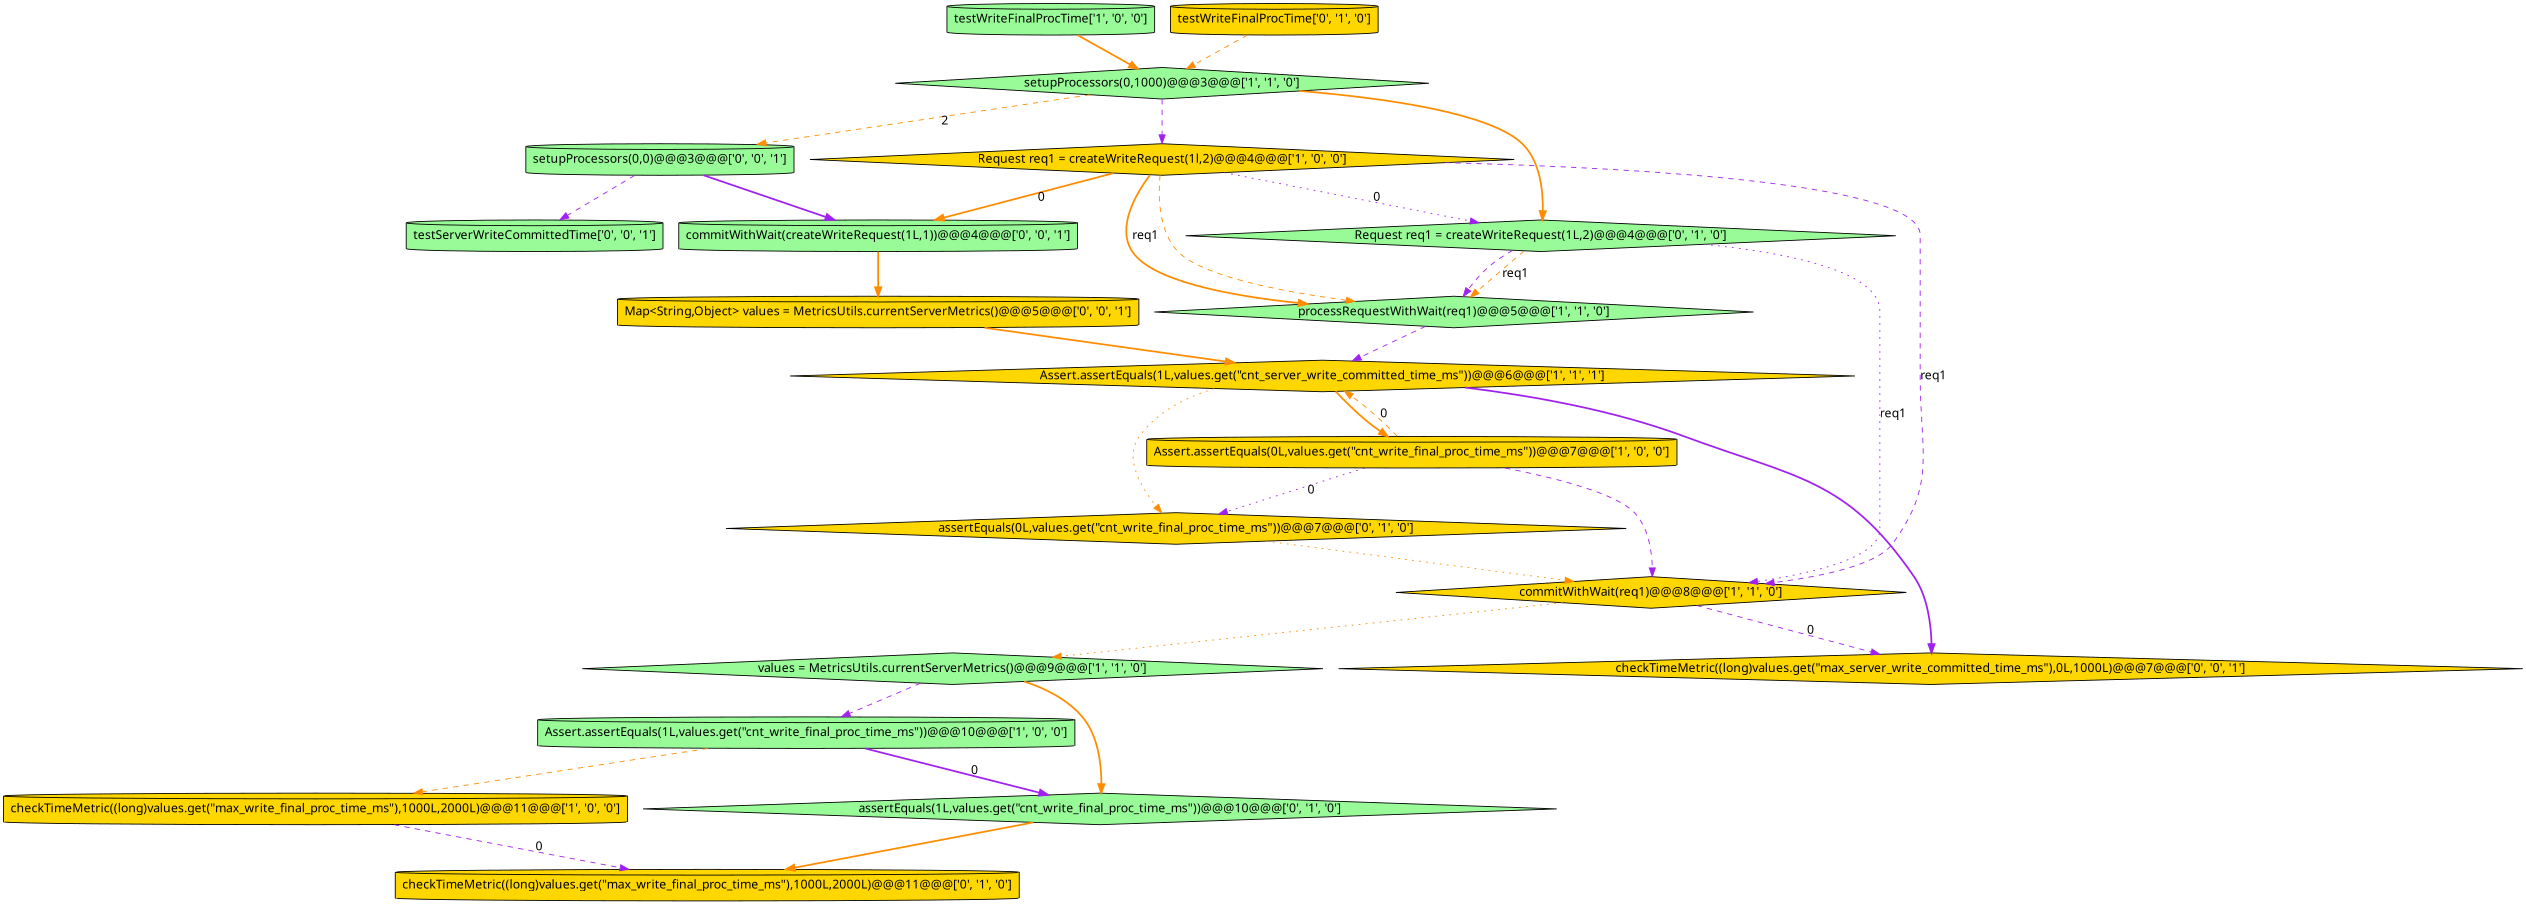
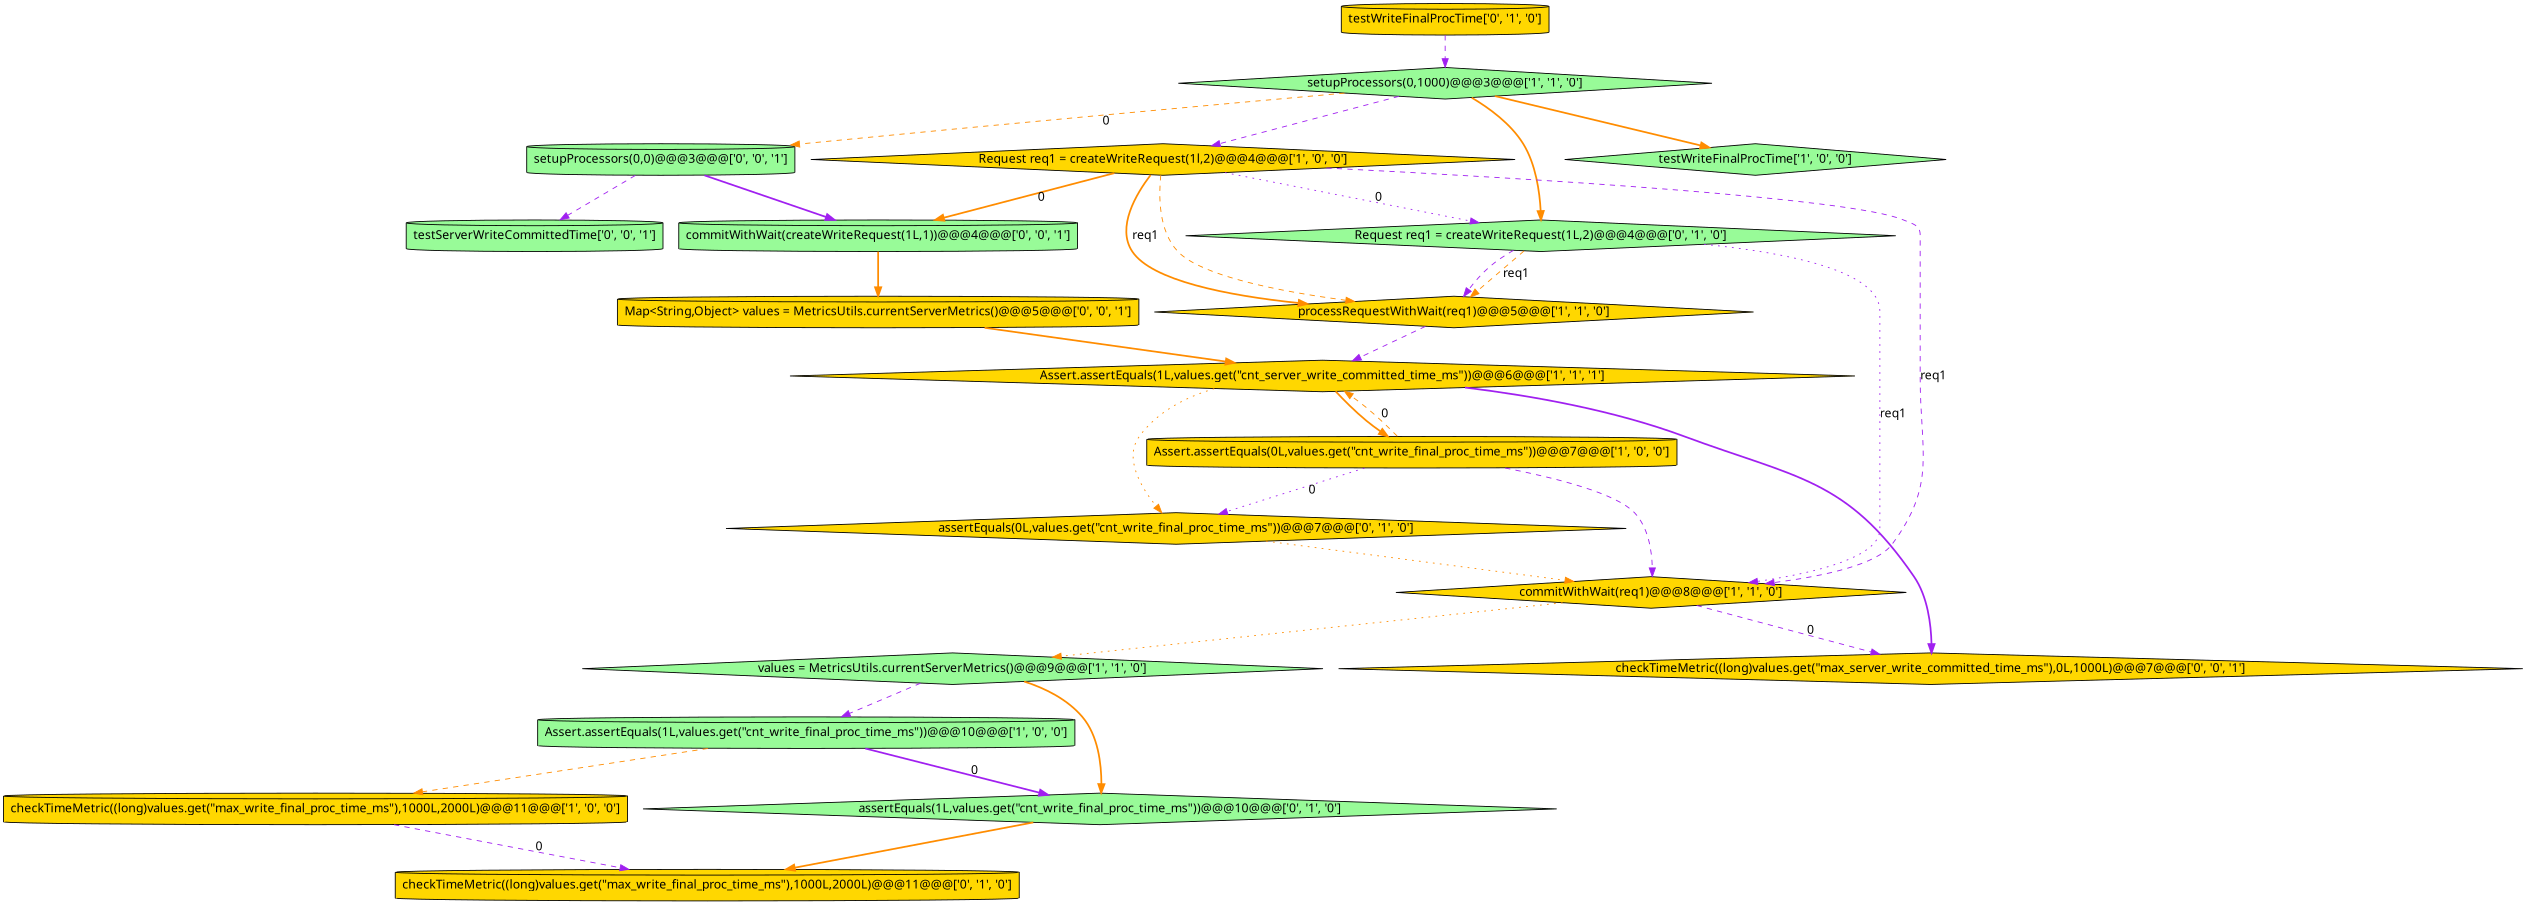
node "testWriteFinalProcTime['1', '0', '0']": shape cylinder -> diamond
edge "testWriteFinalProcTime['1', '0', '0']" -> "setupProcessors(0,1000)@@@3@@@['1', '1', '0']": reversed
edge "testWriteFinalProcTime['0', '1', '0']" -> "setupProcessors(0,1000)@@@3@@@['1', '1', '0']": color darkorange -> purple
edge "setupProcessors(0,1000)@@@3@@@['1', '1', '0']" -> "setupProcessors(0,0)@@@3@@@['0', '0', '1']": label "2" -> "0"
node "processRequestWithWait(req1)@@@5@@@['1', '1', '0']": fillcolor palegreen -> gold
